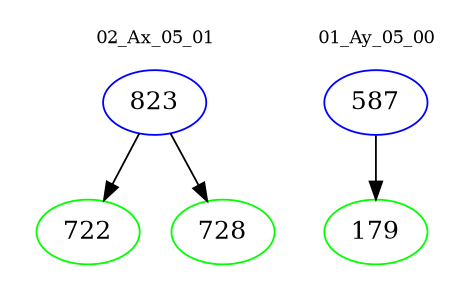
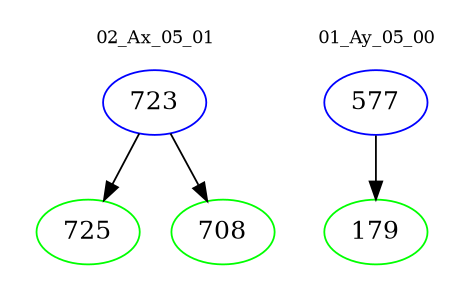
node "823": label "823" -> "723"
node "587": label "587" -> "577"
node "722": label "722" -> "725"
node "728": label "728" -> "708"
